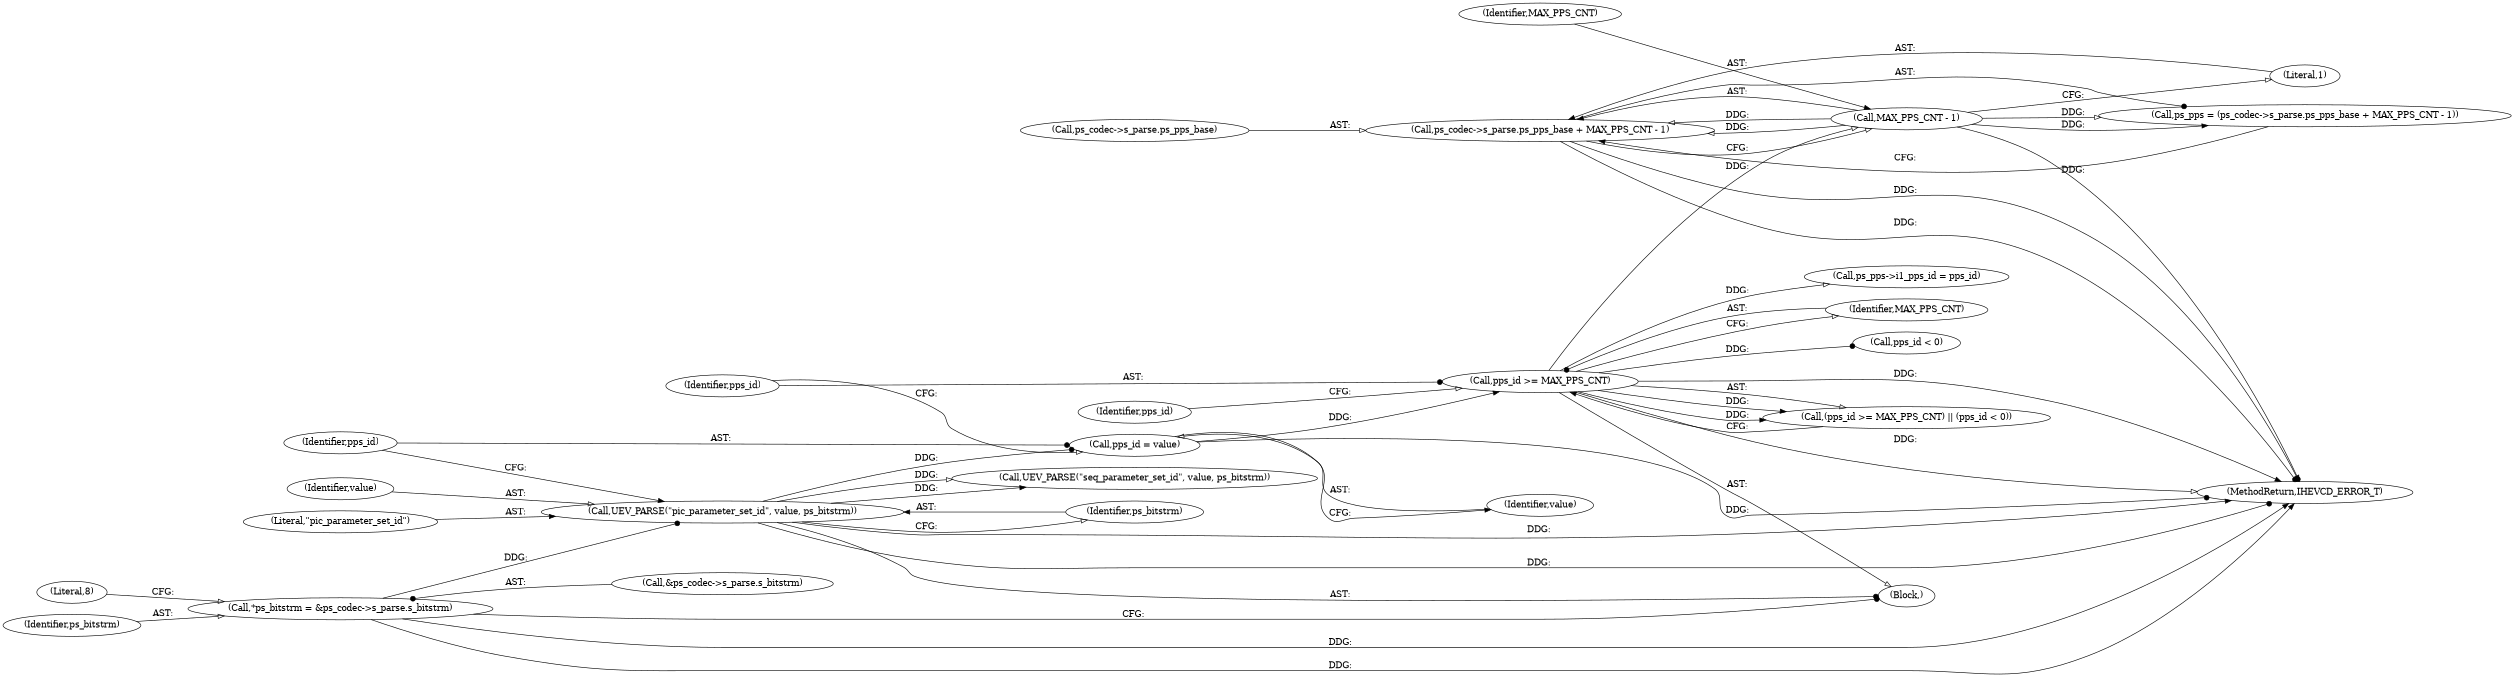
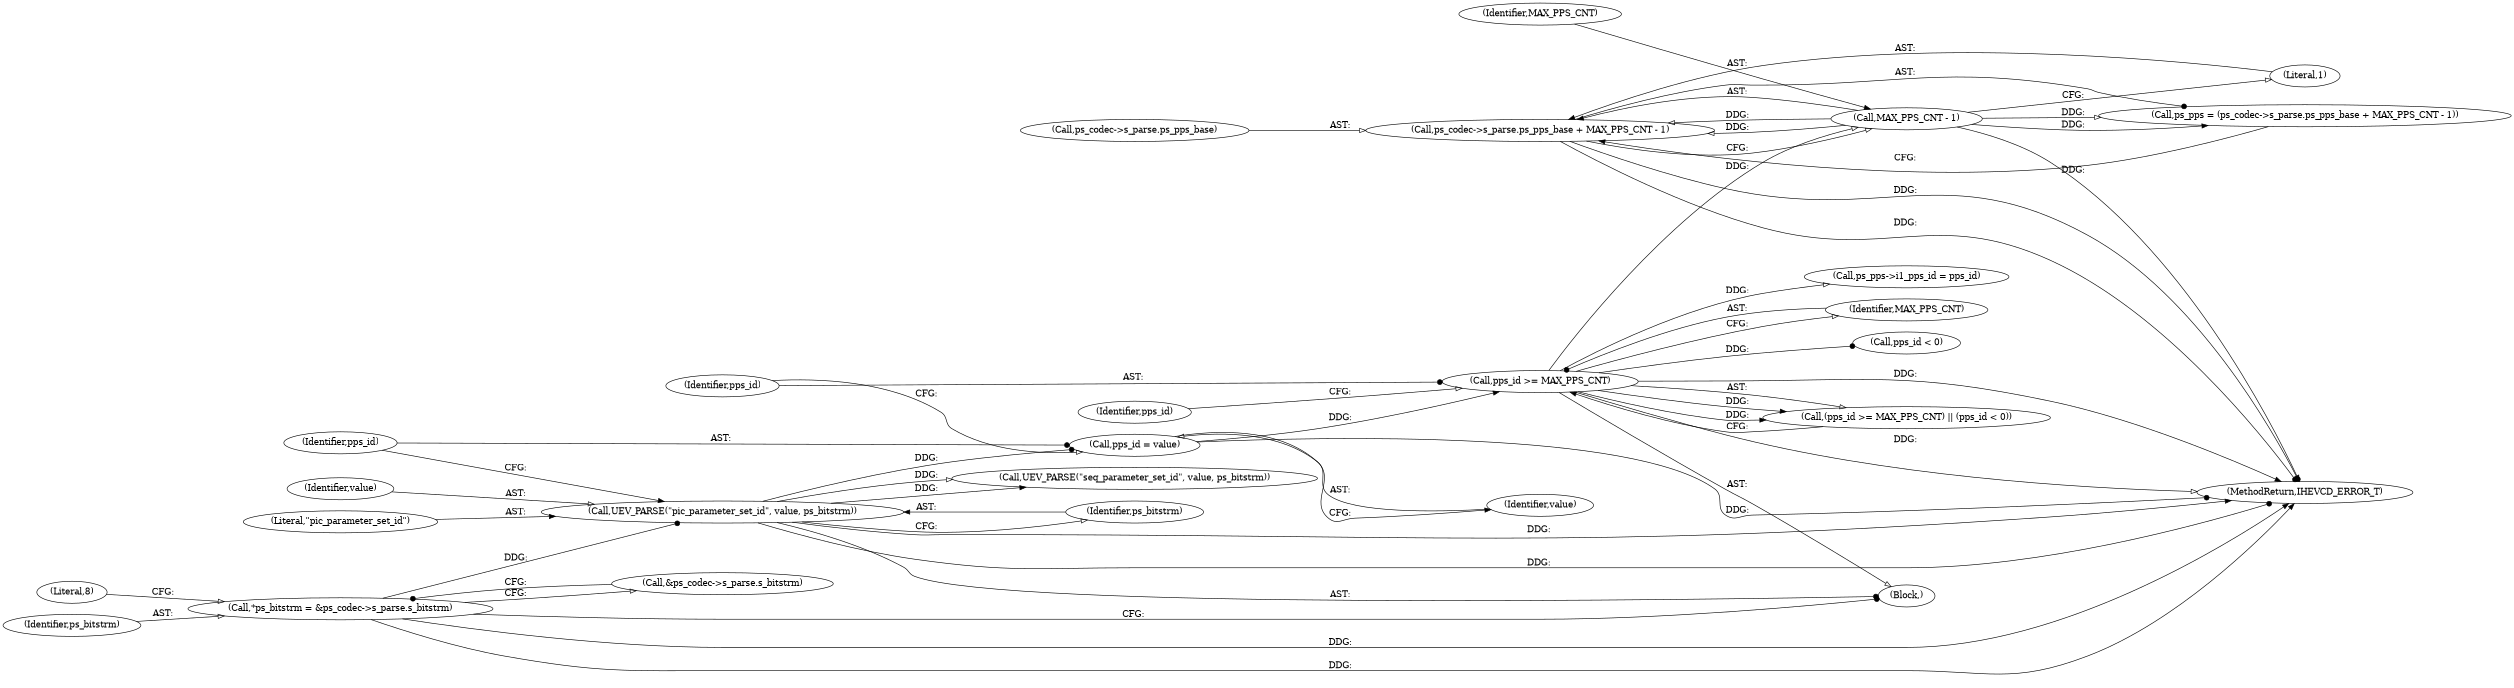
edge "(Call,&ps_codec->s_parse.s_bitstrm)" -> "(Call,*ps_bitstrm = &ps_codec->s_parse.s_bitstrm)": label "AST: " -> "CFG: "
edge "(Call,*ps_bitstrm = &ps_codec->s_parse.s_bitstrm)" -> "(Call,&ps_codec->s_parse.s_bitstrm)": added, label "CFG:"
